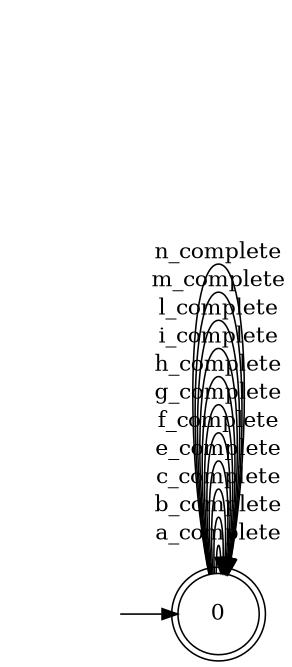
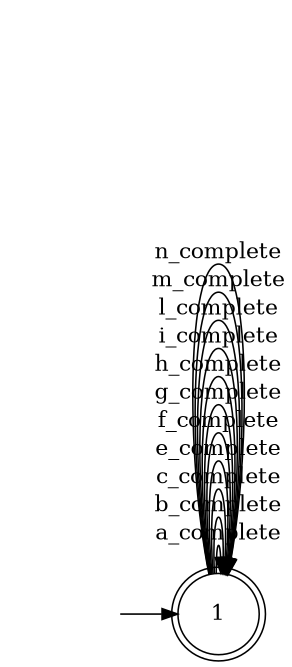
node "0": label "0" -> "1"
